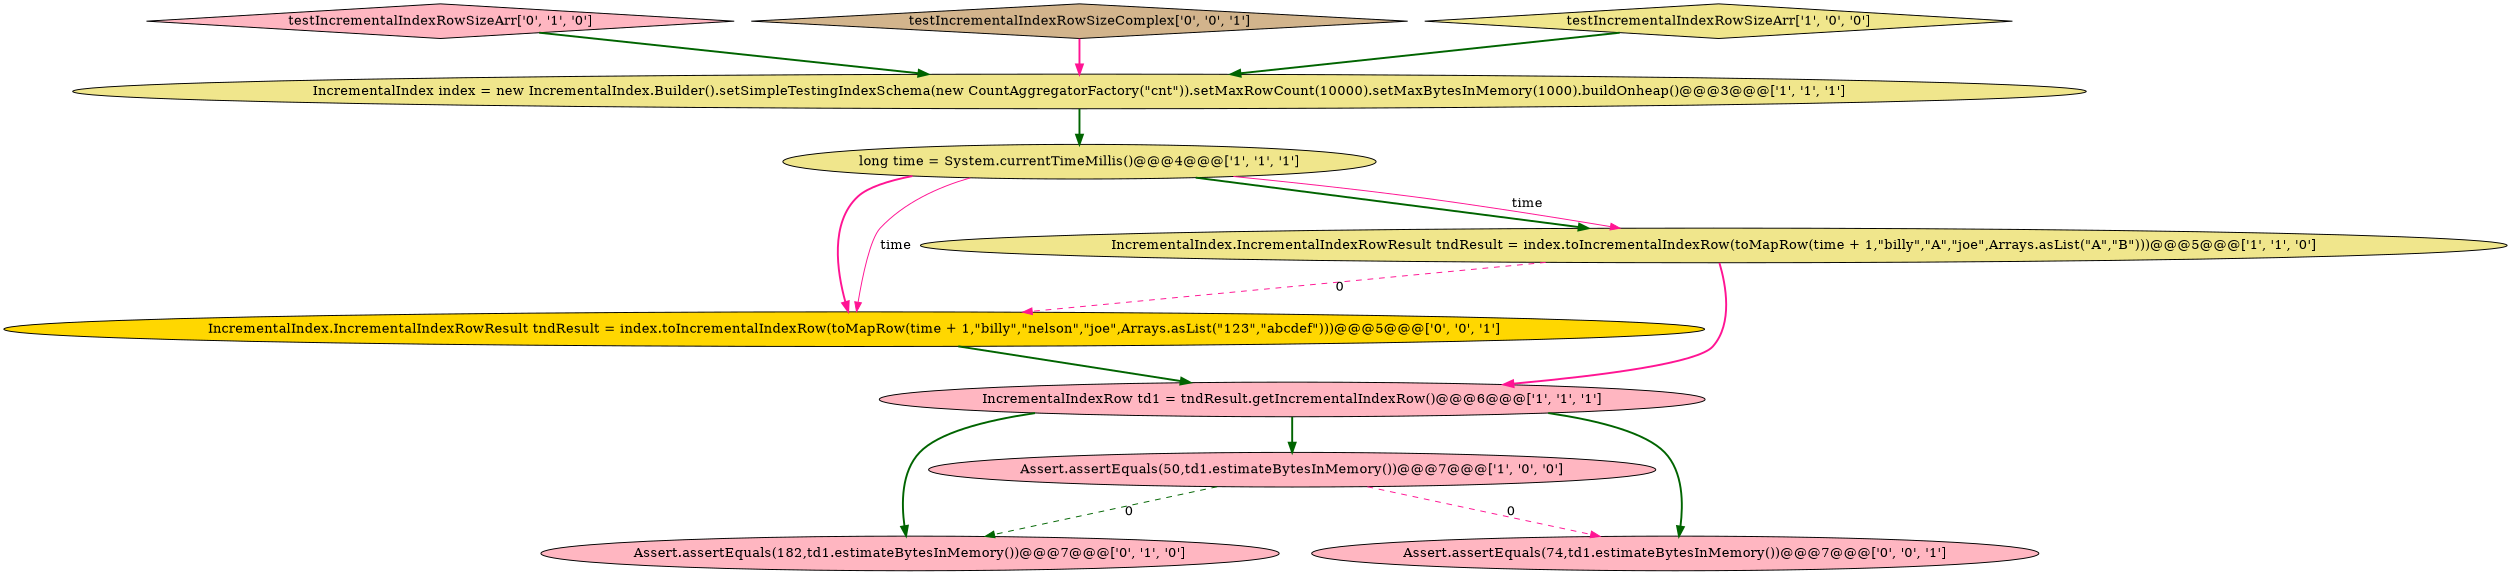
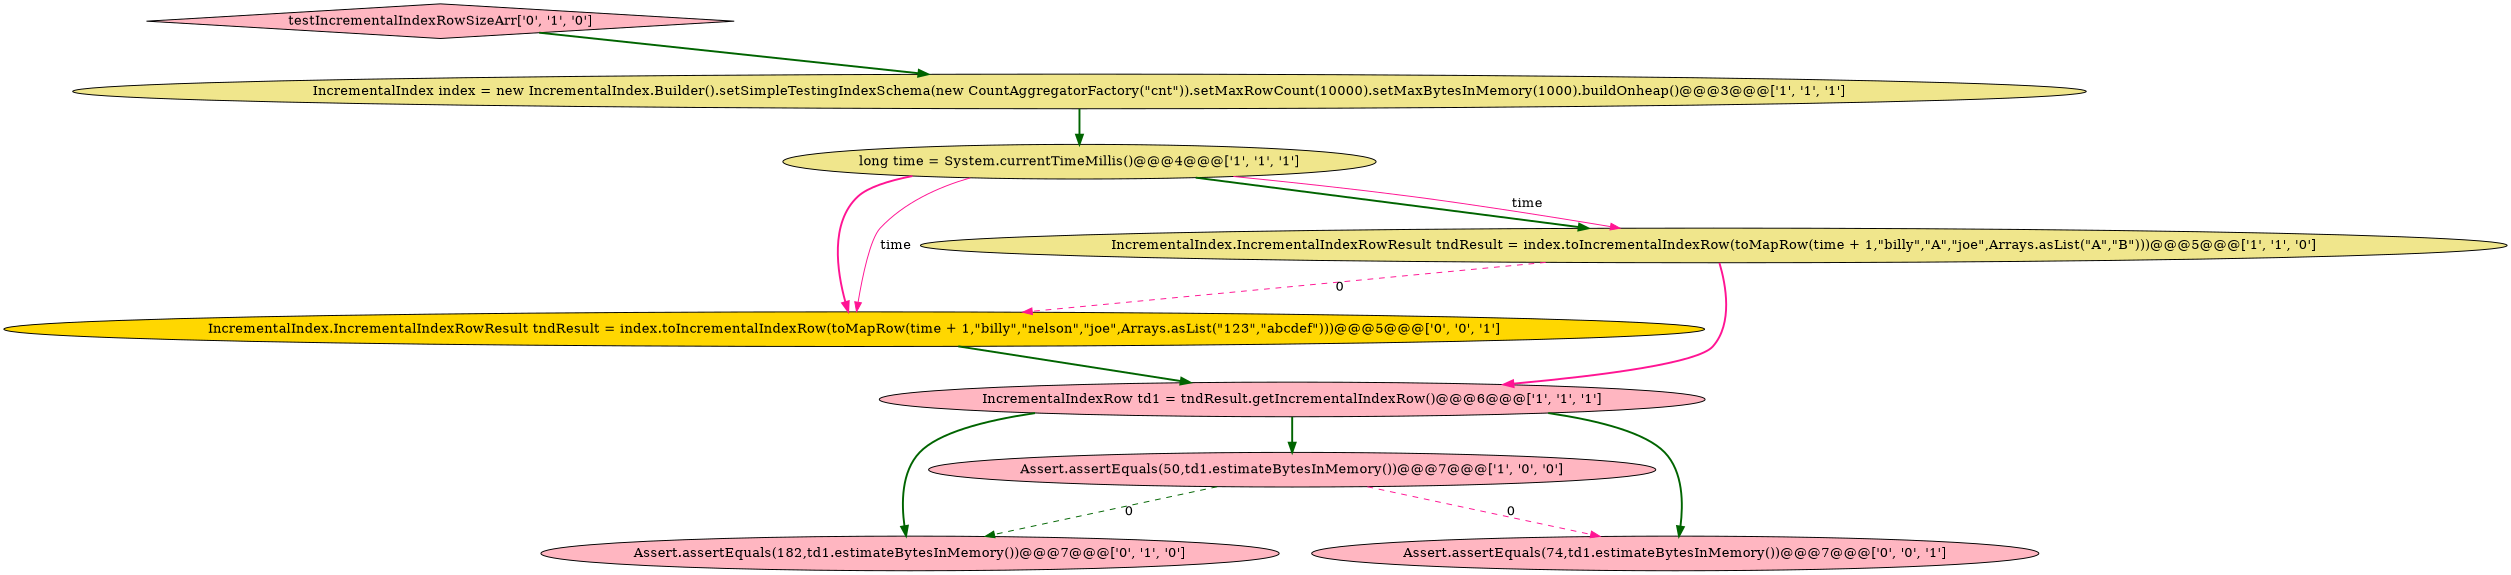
node "testIncrementalIndexRowSizeComplex['0', '0', '1']": removed
node "testIncrementalIndexRowSizeArr['1', '0', '0']": removed
